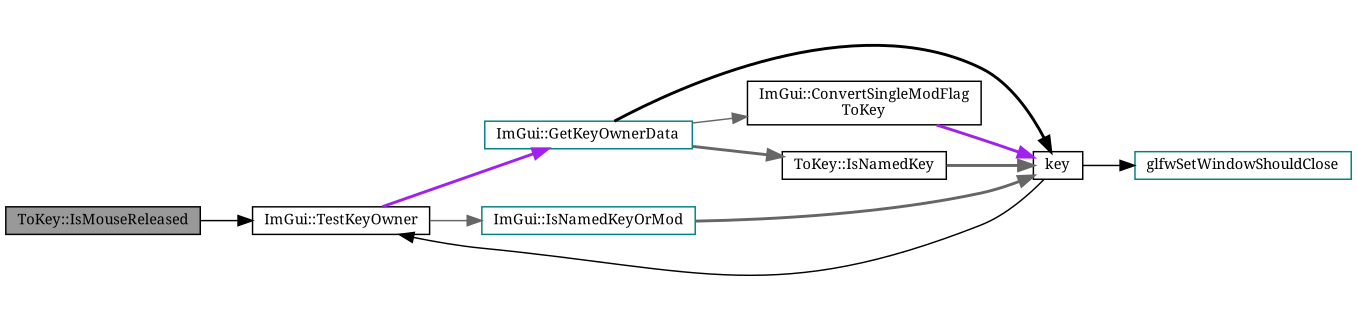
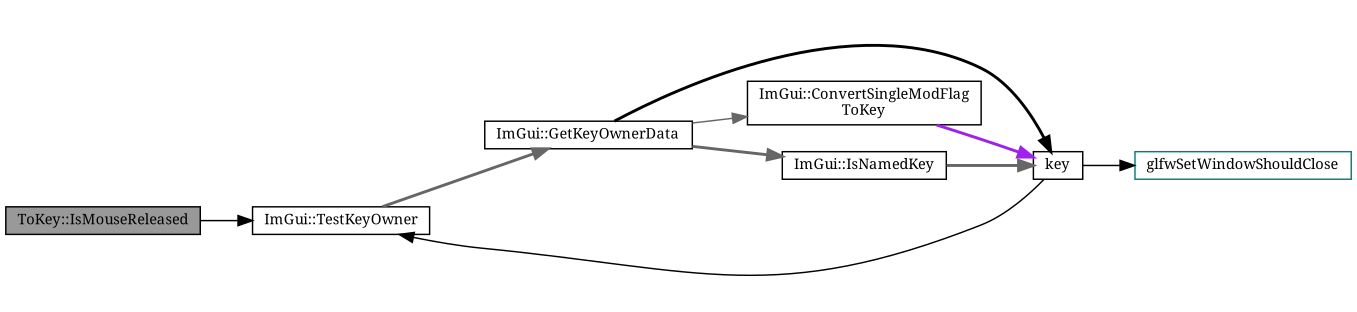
node "ImGui::GetKeyOwnerData": color teal -> black
node "ToKey::IsNamedKey": label "ToKey::IsNamedKey" -> "ImGui::IsNamedKey"
edge "ImGui::TestKeyOwner" -> "ImGui::GetKeyOwnerData": color purple -> gray40
node "ImGui::IsNamedKeyOrMod": removed
